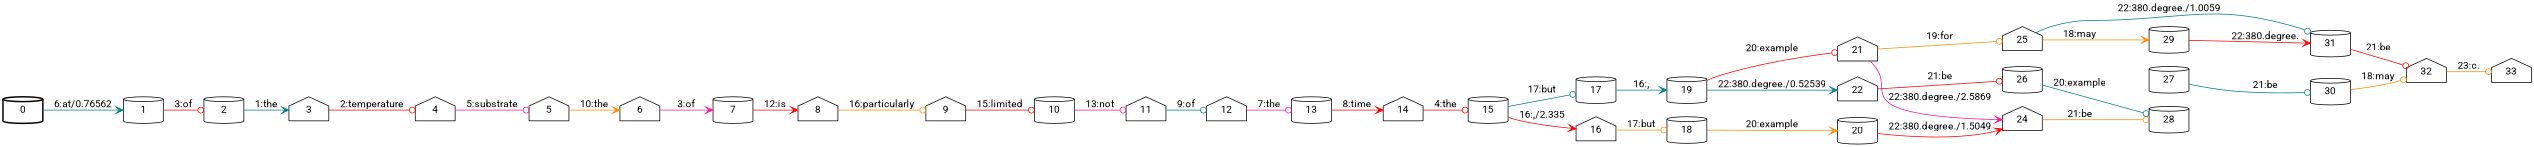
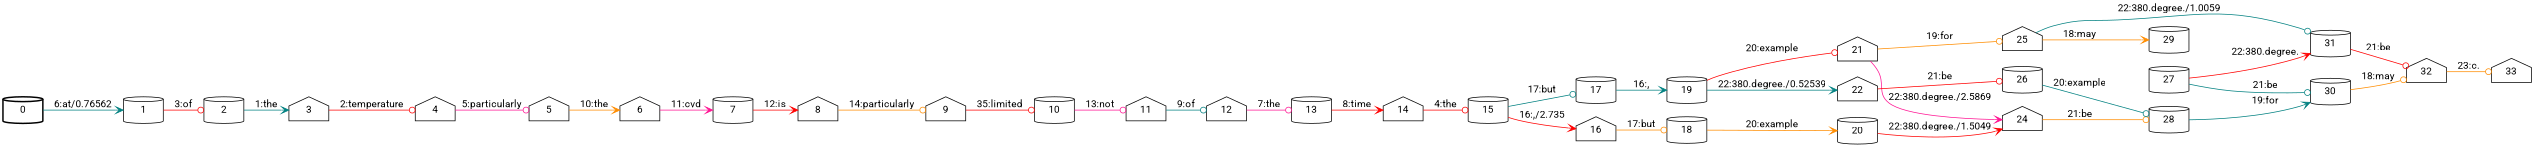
edge "29" -> "31": now "27" -> "31"
edge "4" -> "5": label "5:substrate" -> "5:particularly"
edge "6" -> "7": label "3:of" -> "11:cvd"
edge "8" -> "9": label "16:particularly" -> "14:particularly"
edge "9" -> "10": label "15:limited" -> "35:limited"
edge "15" -> "16": label "16:,/2.335" -> "16:,/2.735"
edge "28" -> "30": added, label "19:for"
